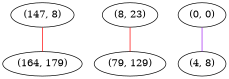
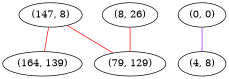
node "(8, 23)": label "(8, 23)" -> "(8, 26)"
edge "(147, 8)" -- "(79, 129)": added
node "(164, 179)": label "(164, 179)" -> "(164, 139)"
